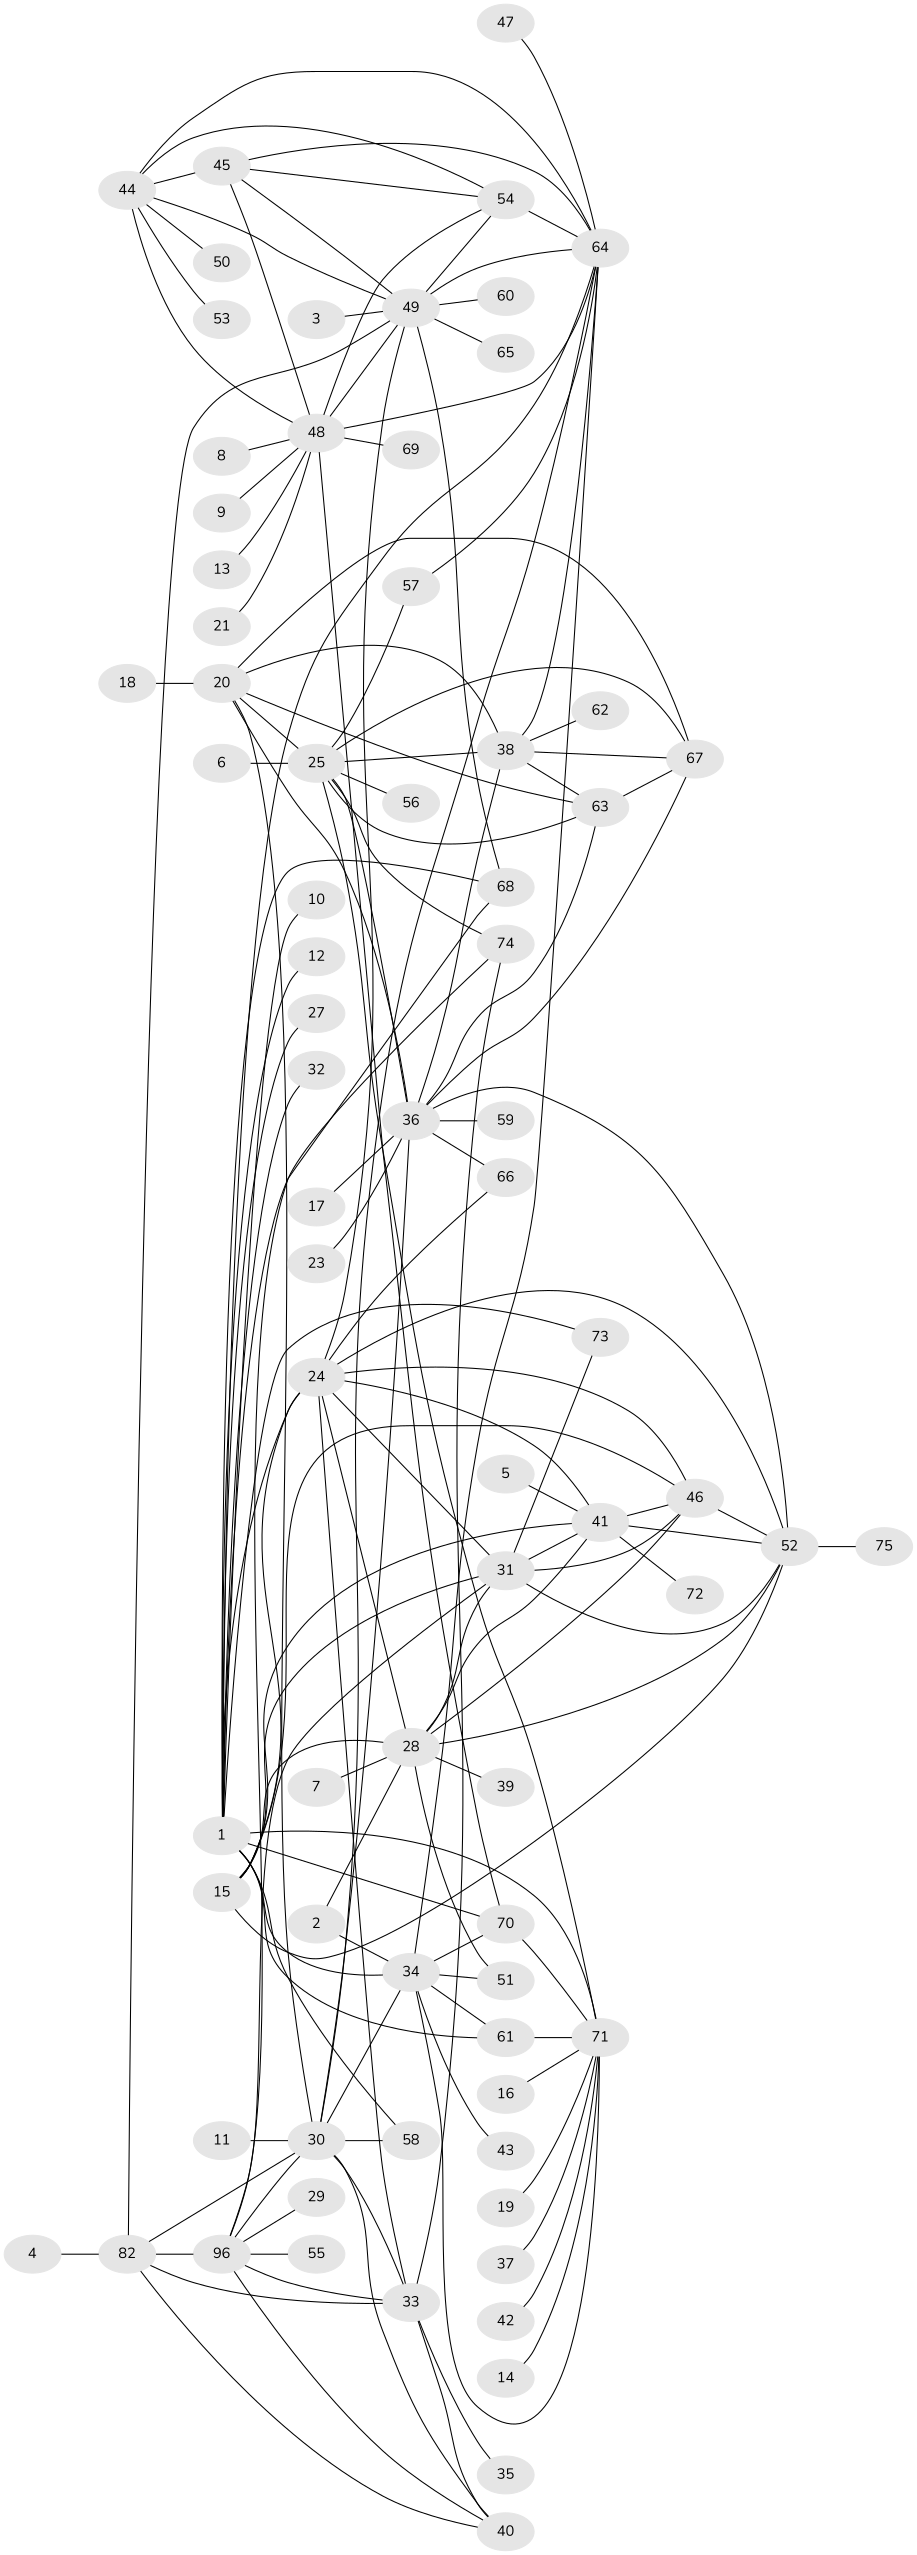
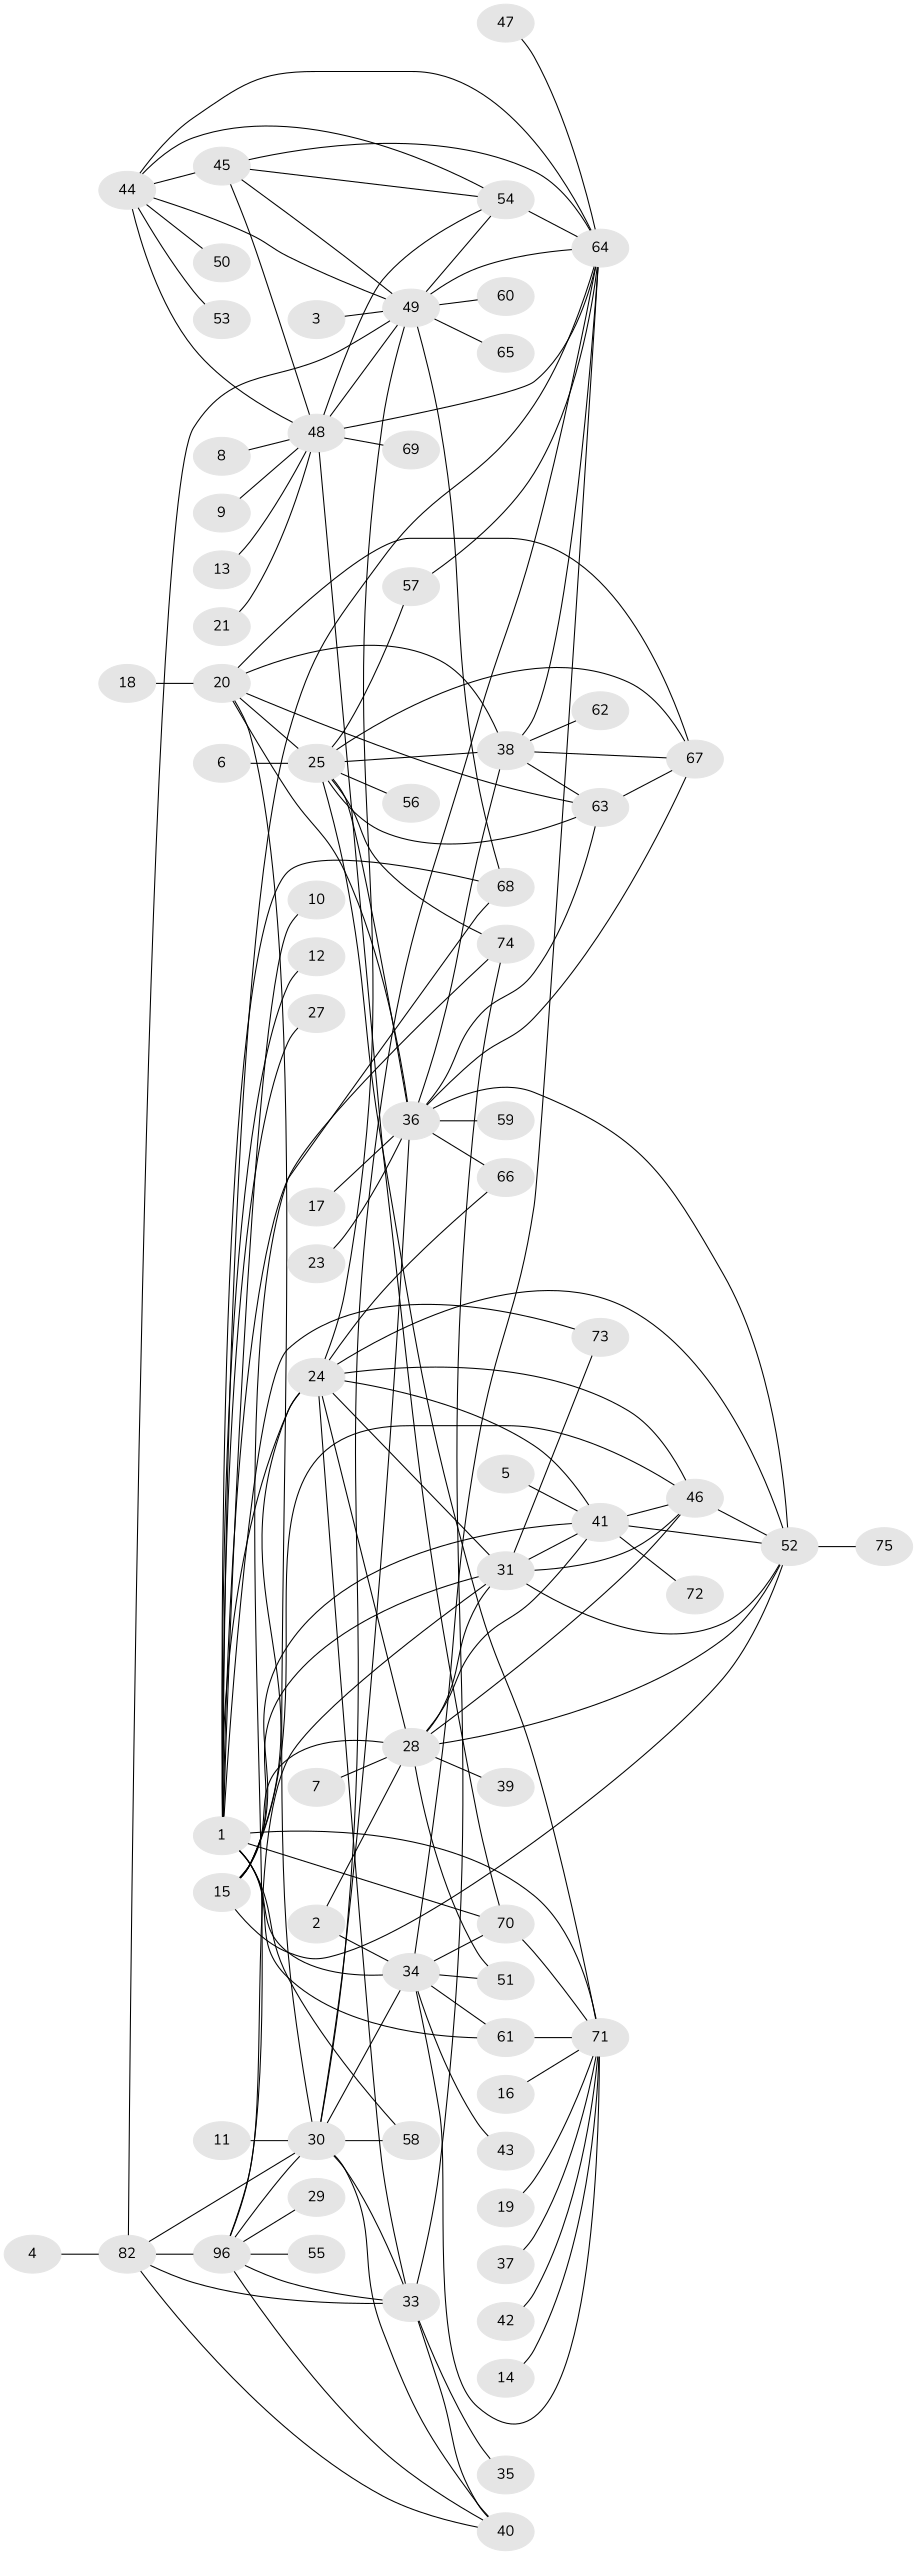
node "32": removed
